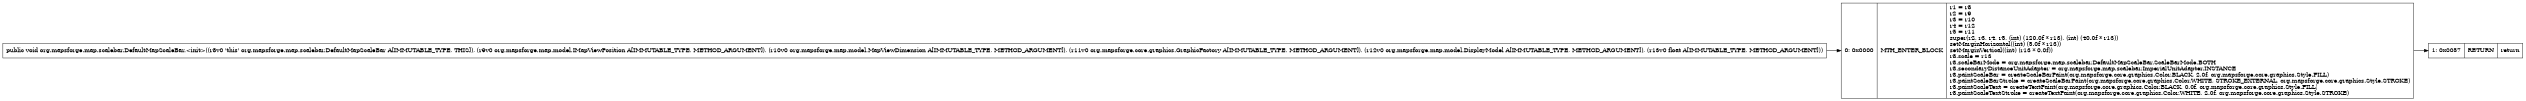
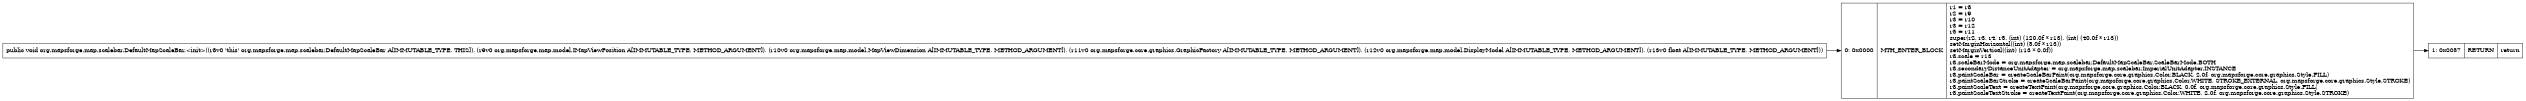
node "0: 0x0000": text "r4 = r12" -> "r3 = r12"
